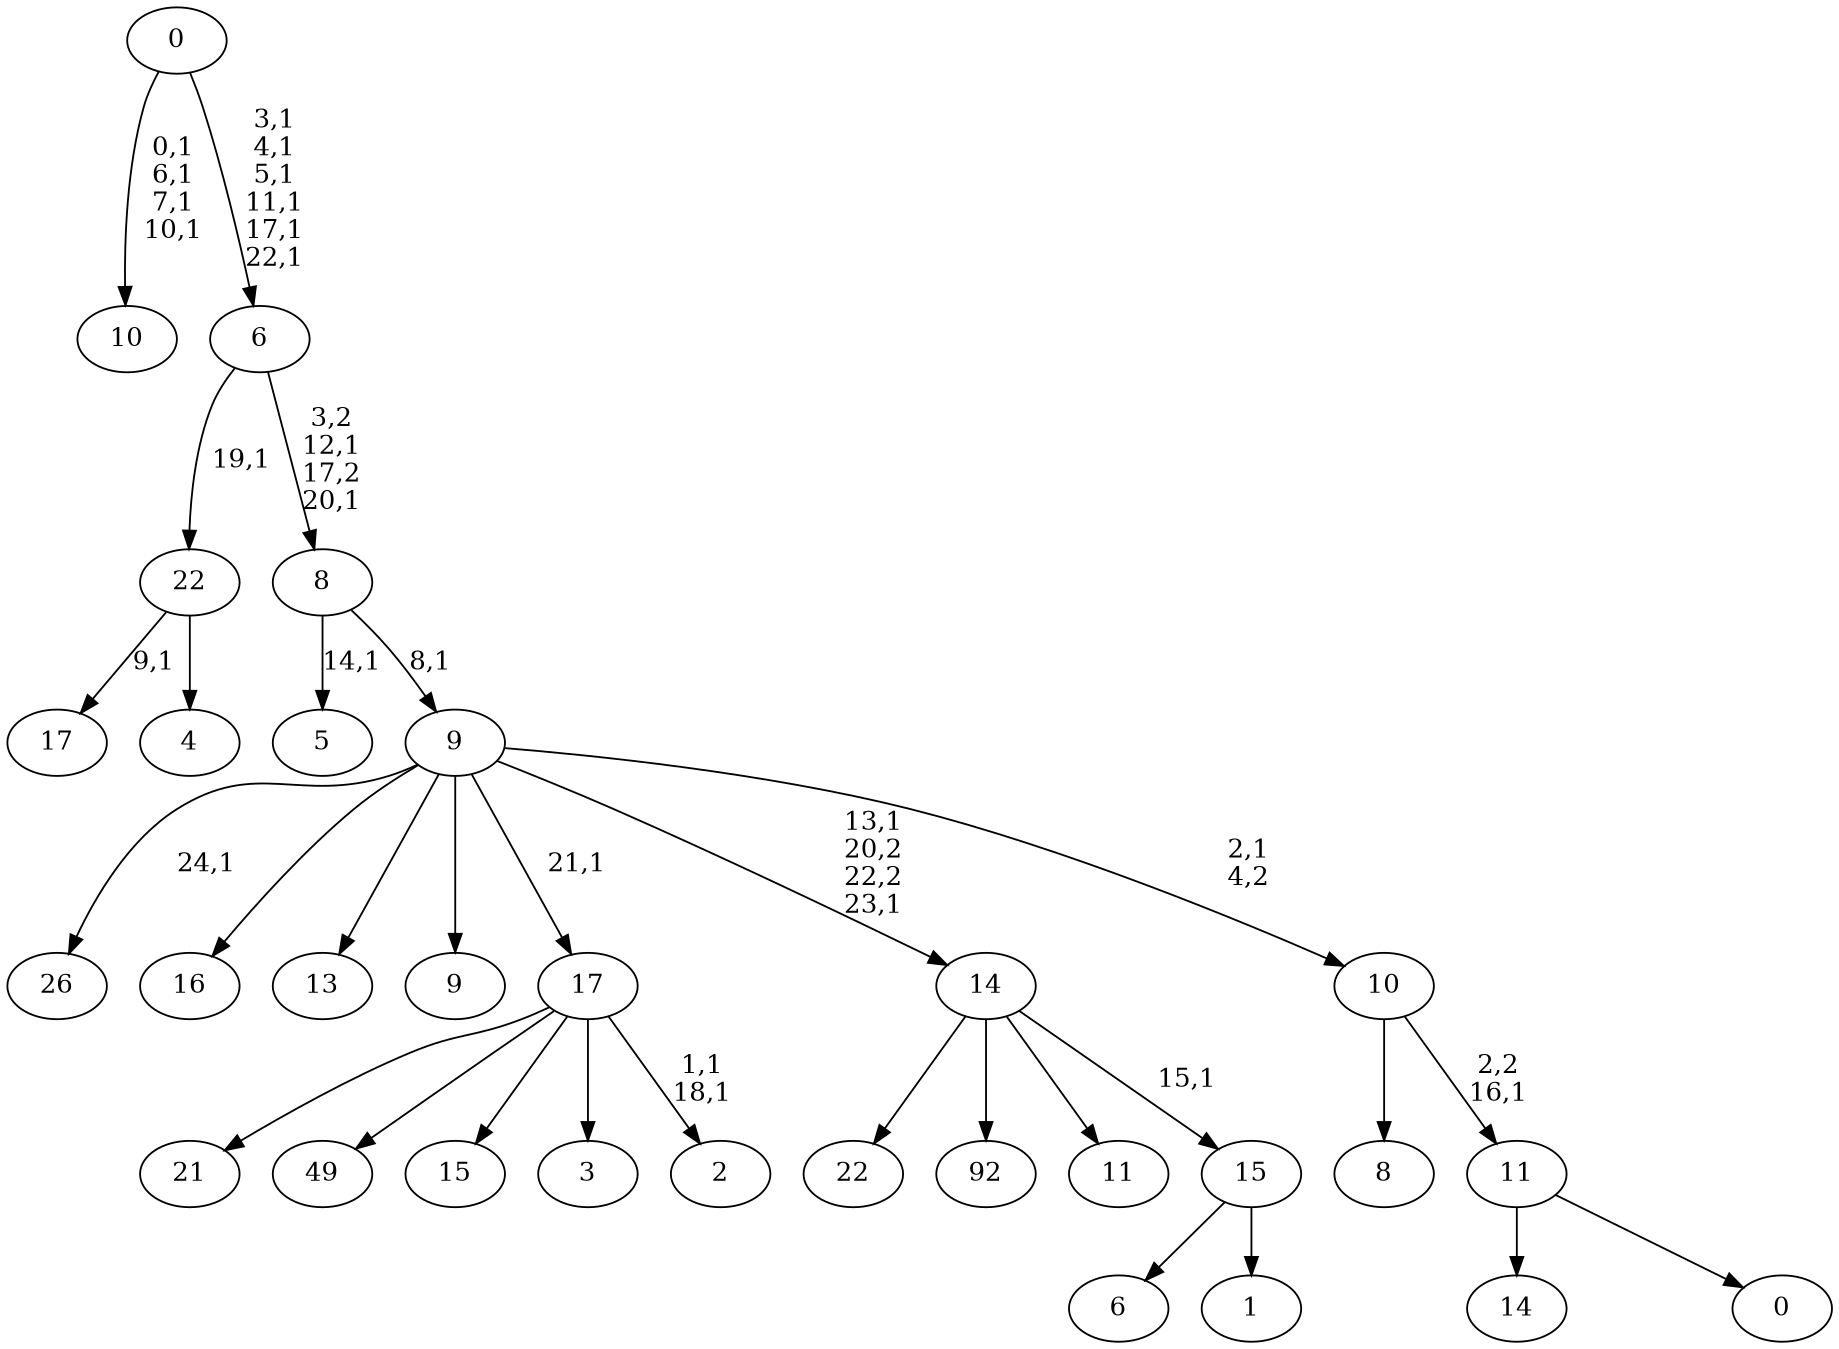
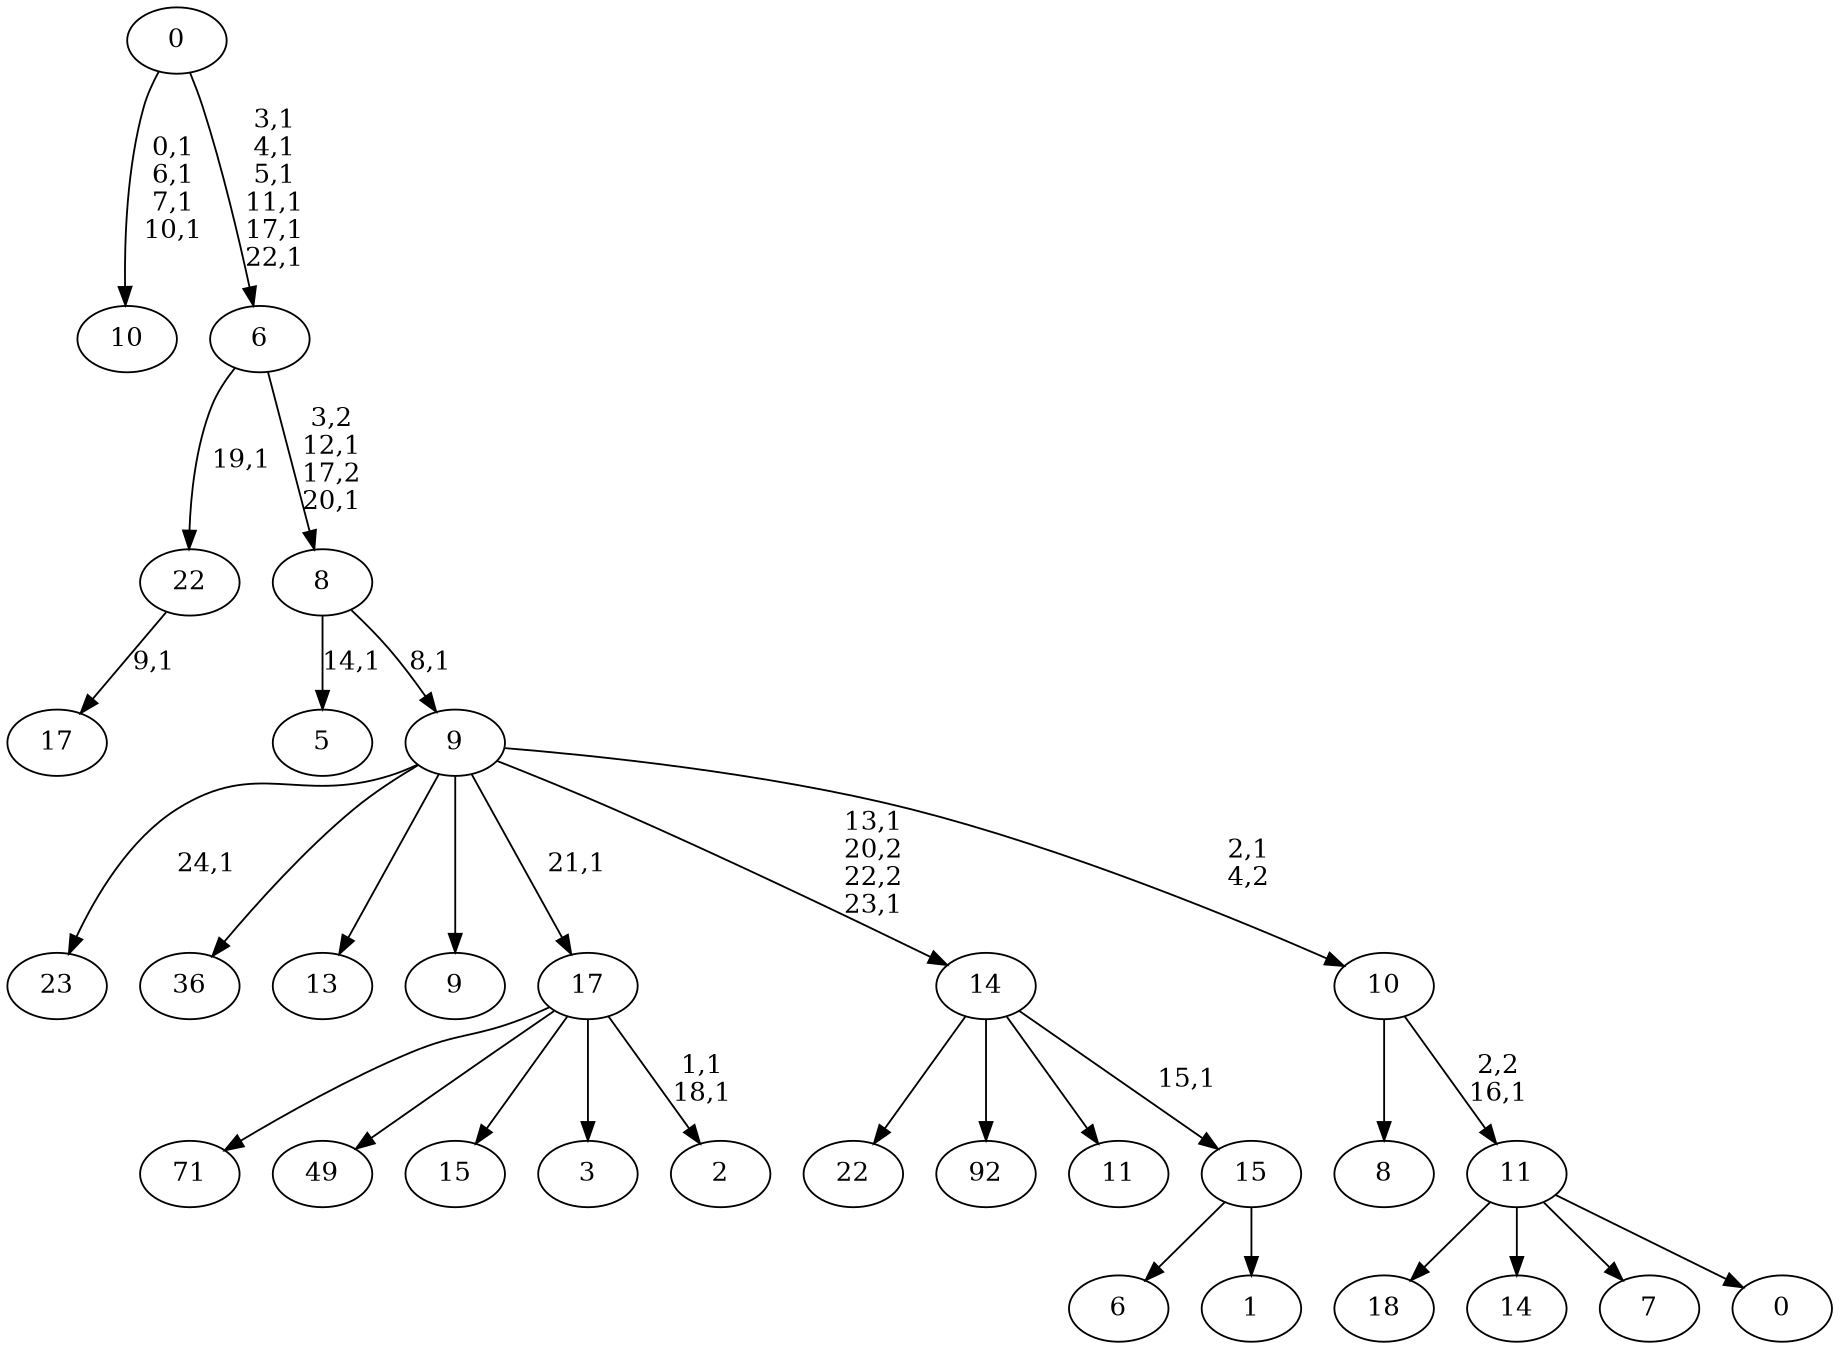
node "4": removed
node "26": label "26" -> "23"
node "16": label "16" -> "36"
node "21": label "21" -> "71"
node "18": added
node "7": added
